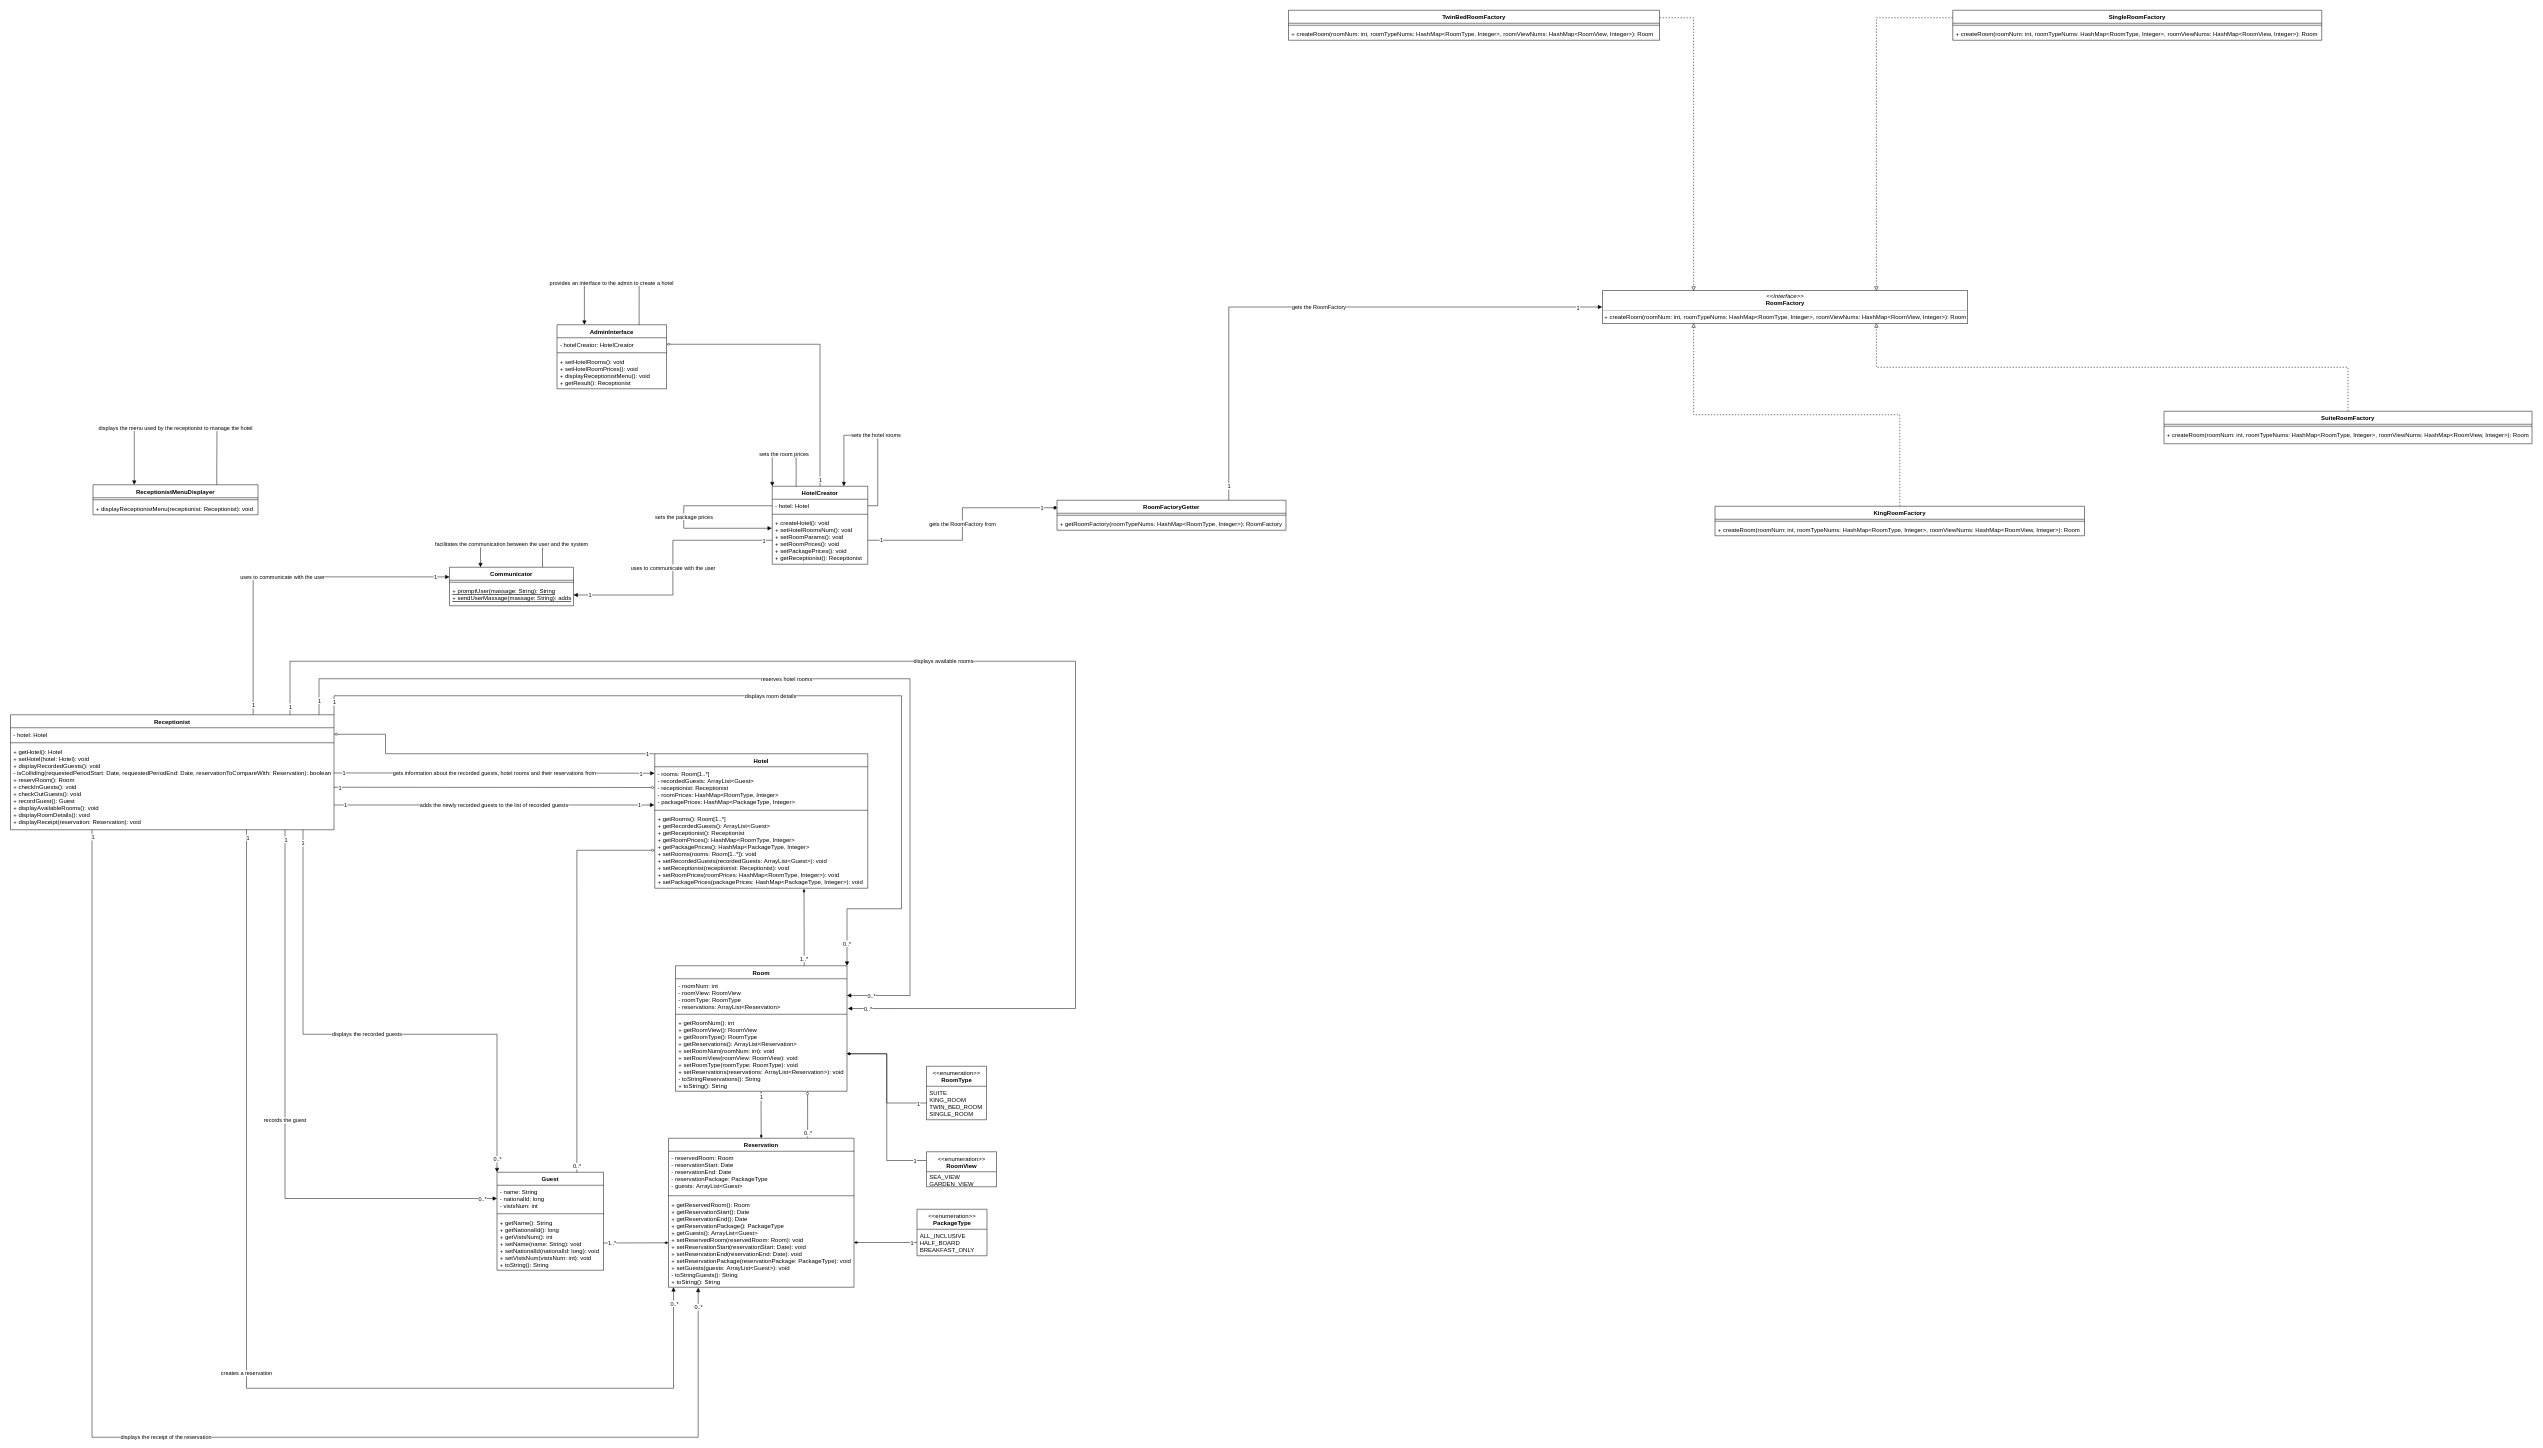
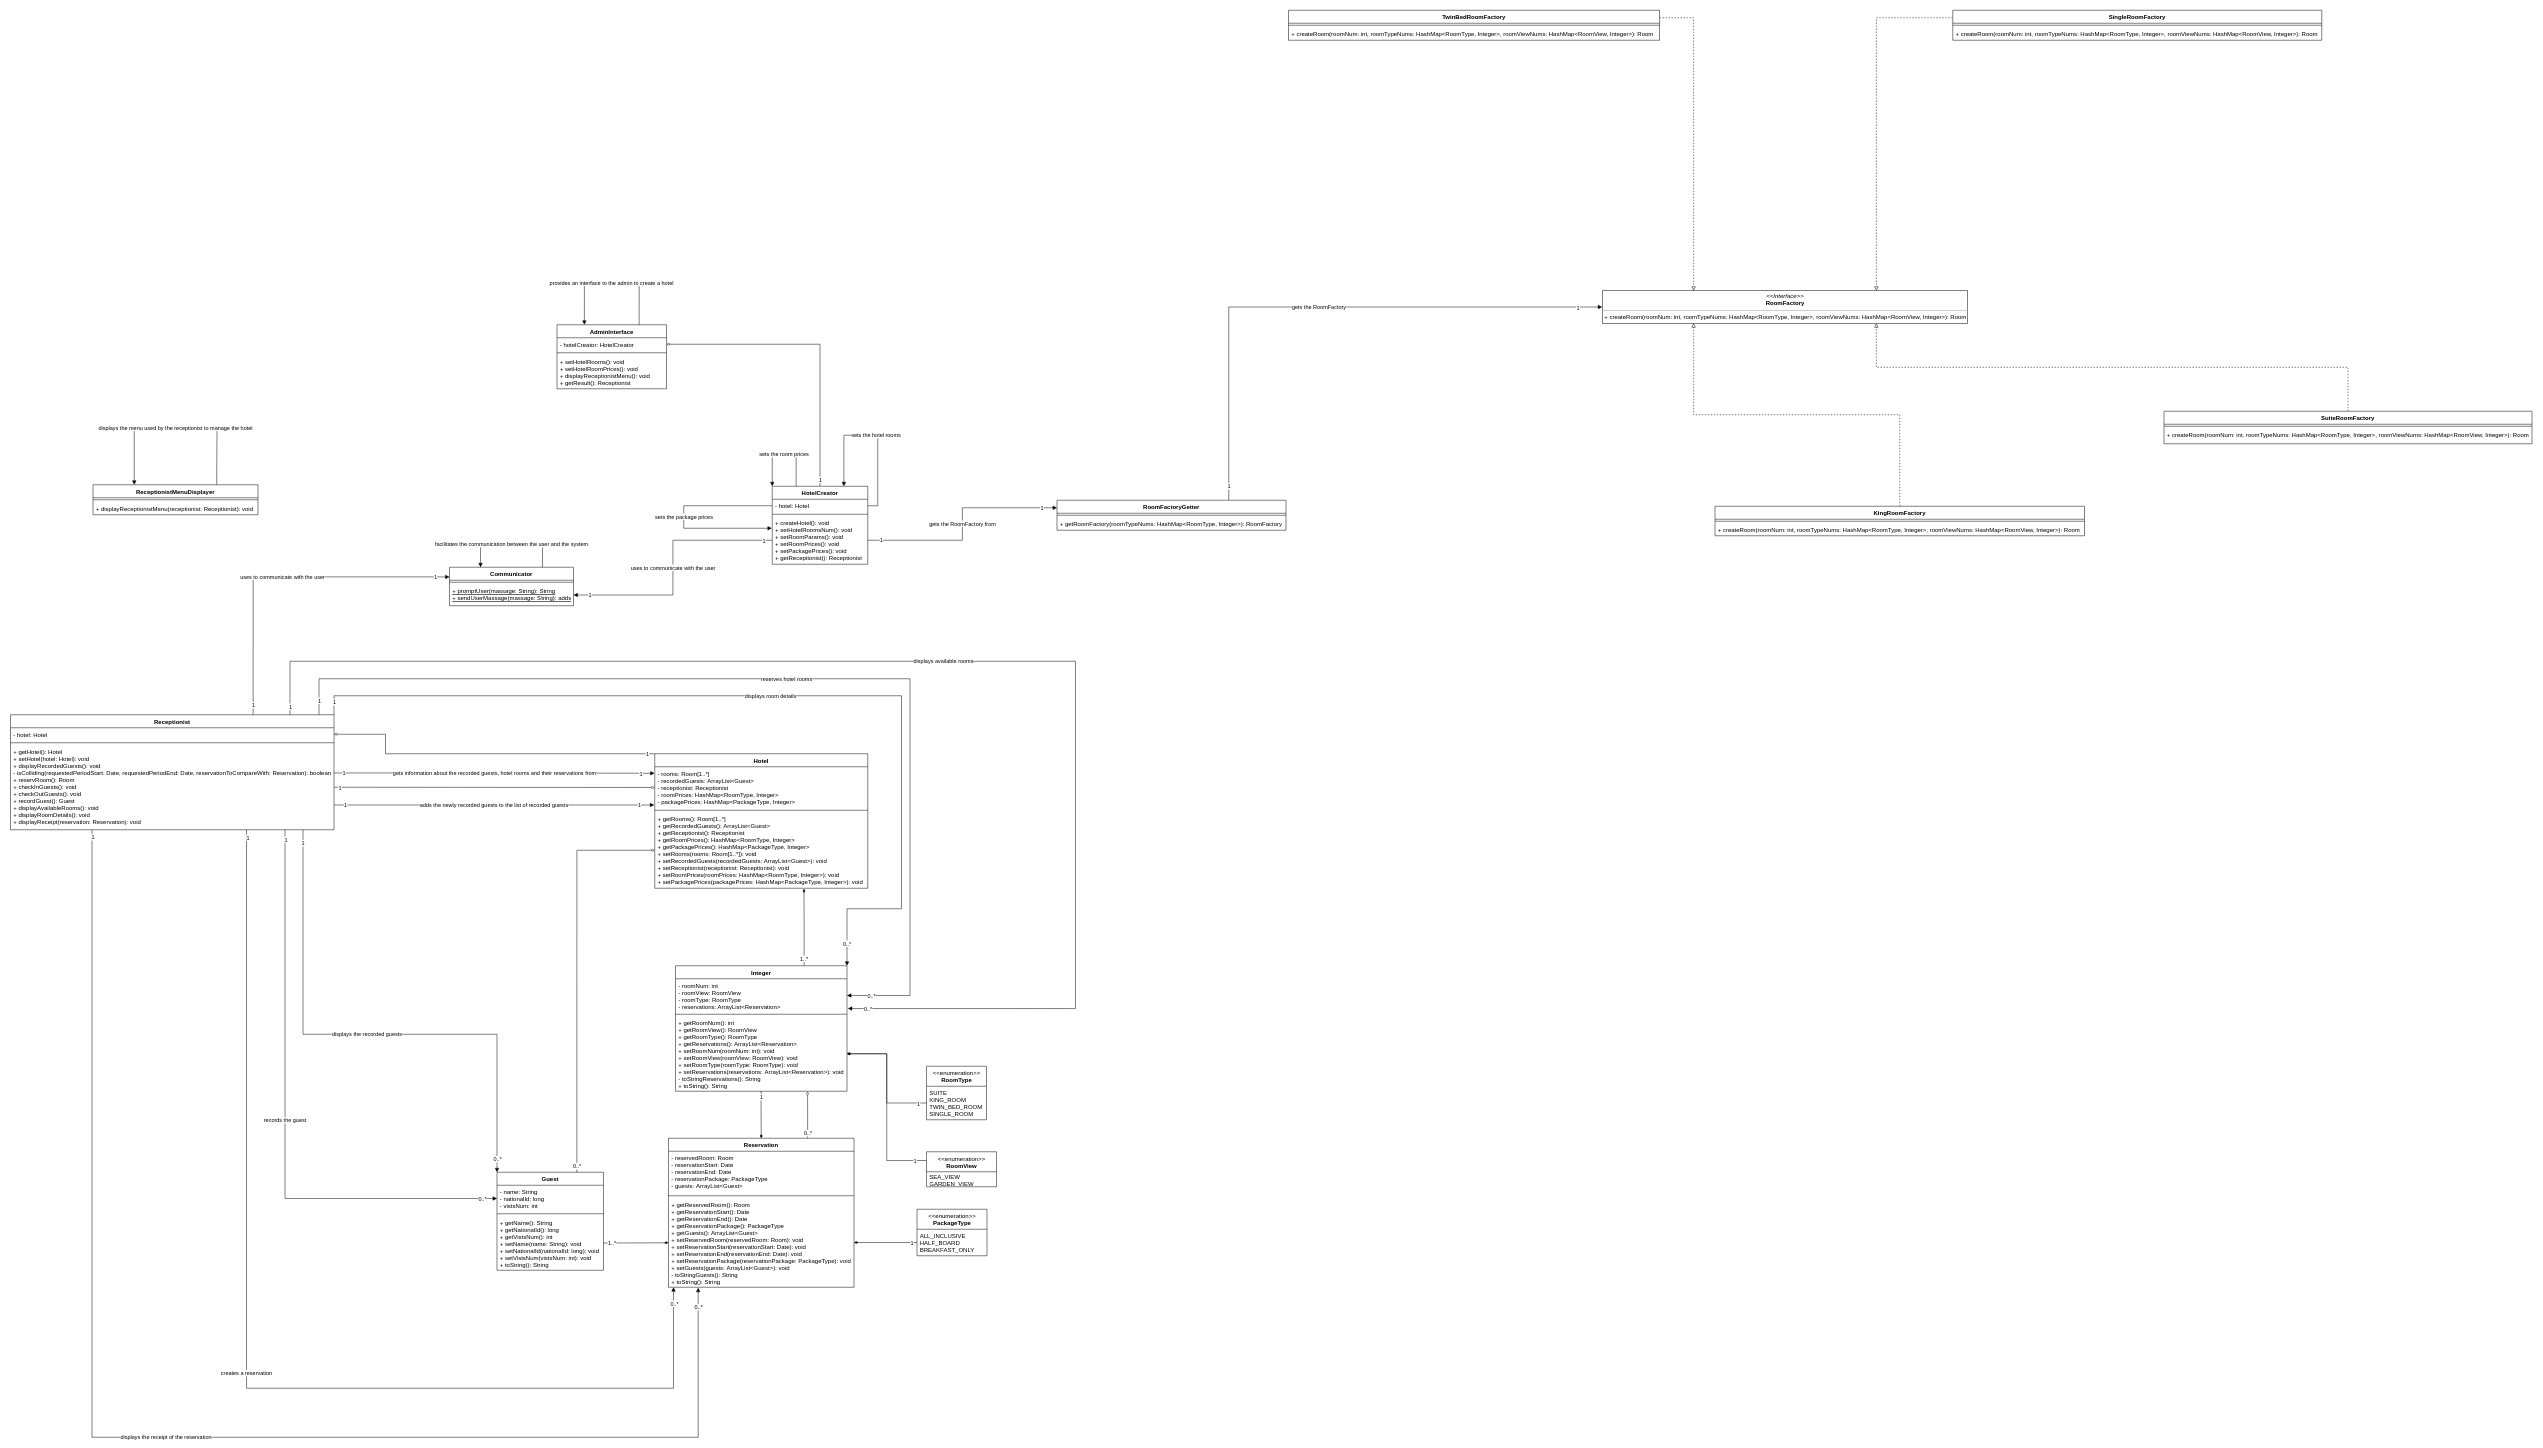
edge "+ createHotel(): void + setHotelRoomsNum(): void + setRoomParams(): void + setRoomPrices(): void + setPackagePrices(): void + getReceptionist(): Receptionist" -> "RoomFactoryGetter": arrowhead diamond -> block
node "Room": label "Room" -> "Integer"
